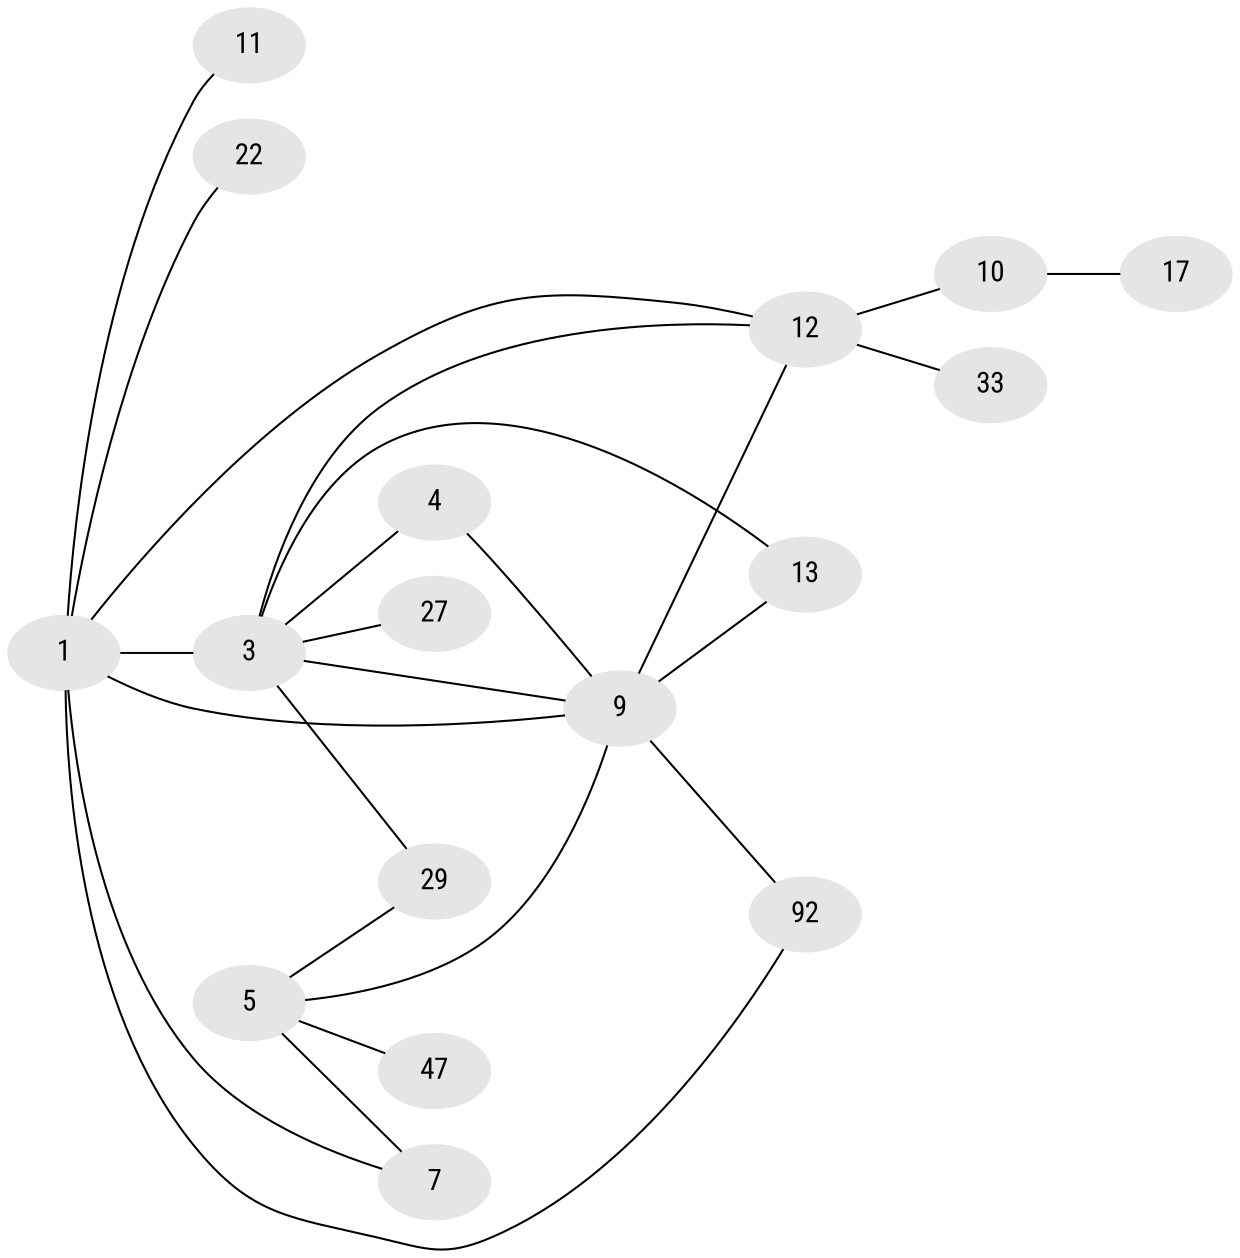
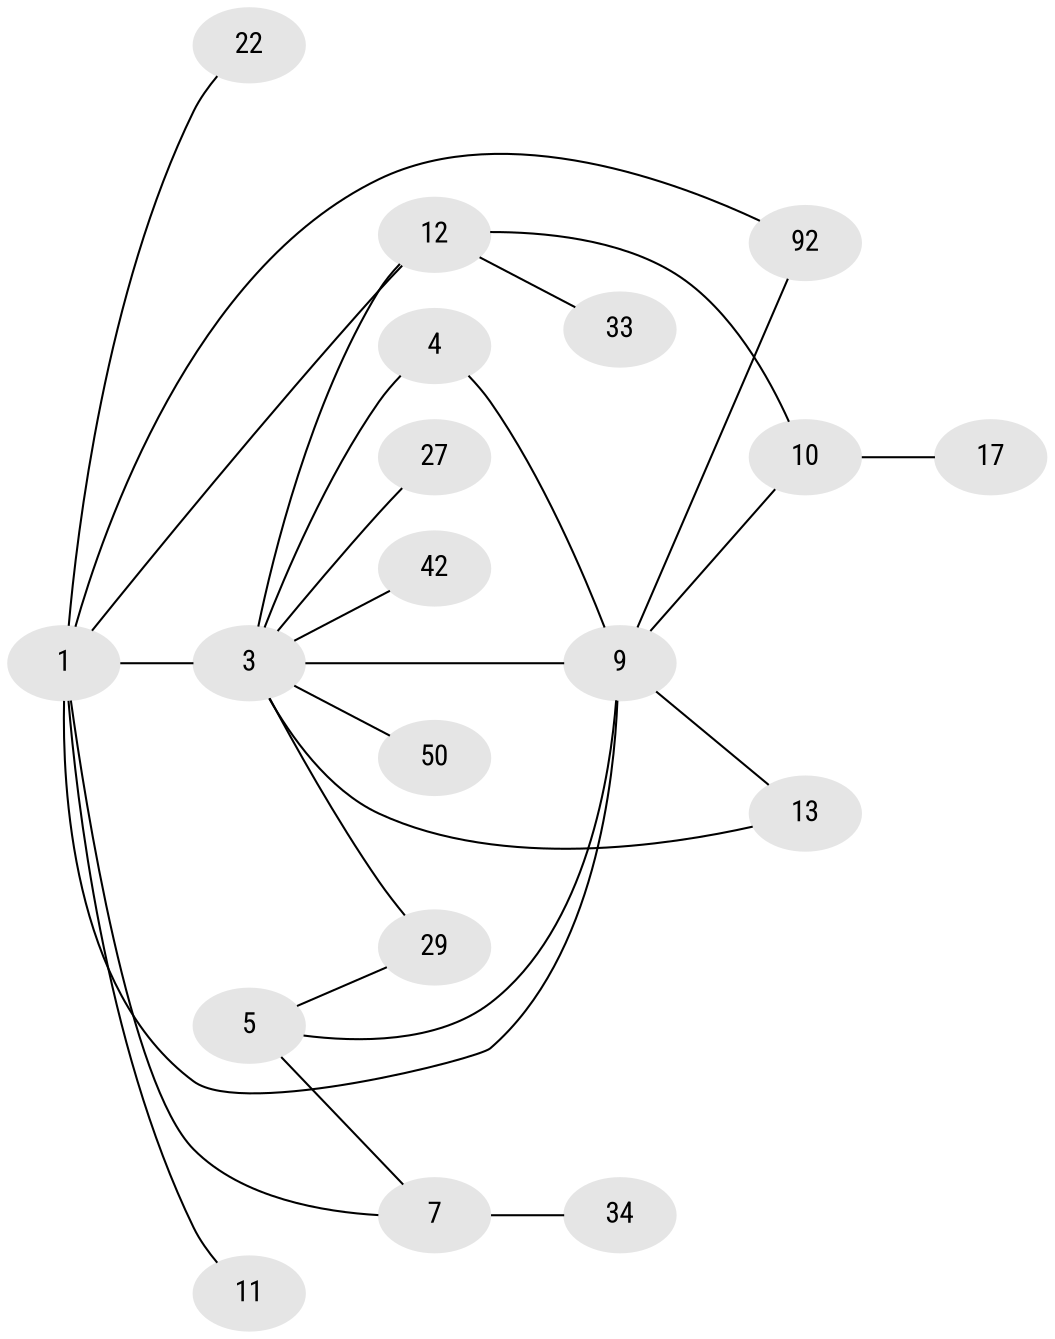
edge "12" -- "9": now "10" -- "9"
node "42": added
node "50": added
node "47": removed
node "34": added
